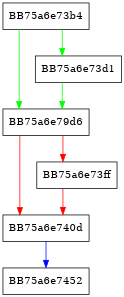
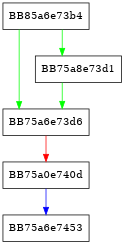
node "BB75a6e73b4": label "BB75a6e73b4" -> "BB85a6e73b4"
node "BB75a6e73d1": label "BB75a6e73d1" -> "BB75a8e73d1"
node "BB75a6e79d6": label "BB75a6e79d6" -> "BB75a6e73d6"
node "BB75a6e73ff": removed
node "BB75a6e740d": label "BB75a6e740d" -> "BB75a0e740d"
node "BB75a6e7452": label "BB75a6e7452" -> "BB75a6e7453"
